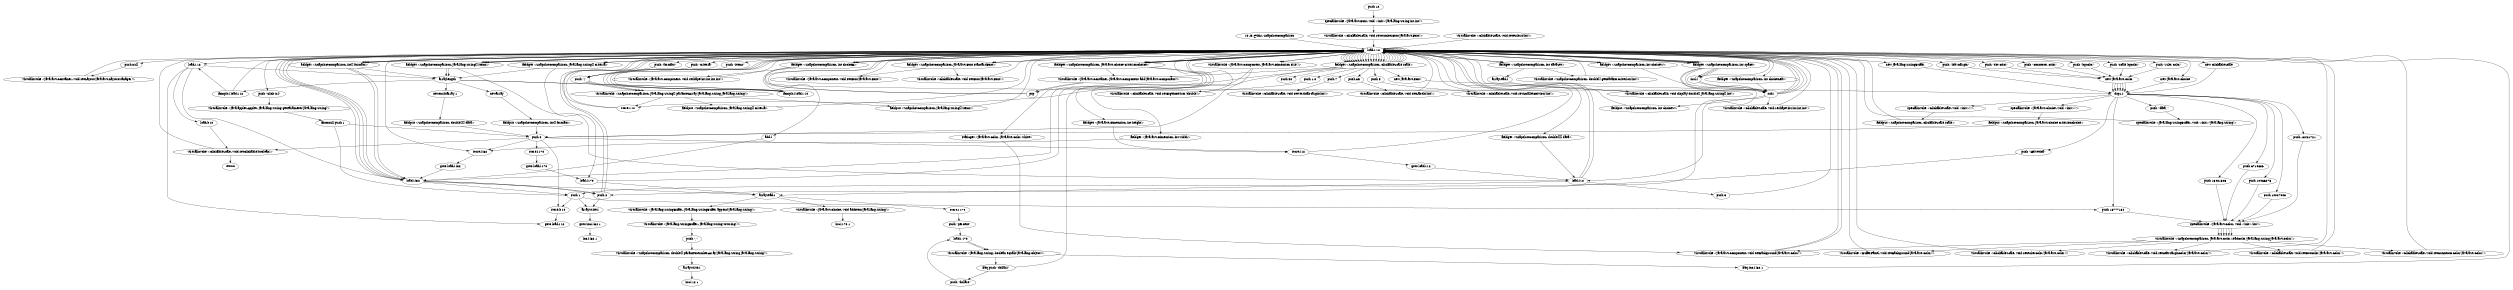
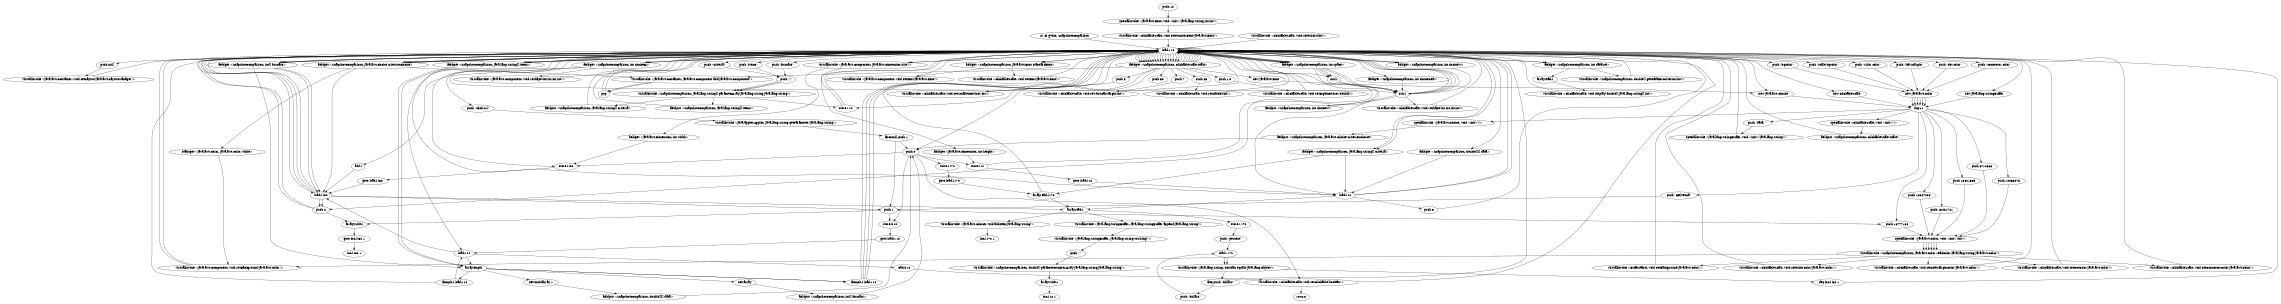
edge "fieldget <SnapshotComparison: java.lang.String[] criteria>" -> "arraylength": now "fieldget <SnapshotComparison: java.lang.String[] criteria>" -> "load.i r2"
edge "virtualinvoke <ClickableScale: void setVerticalMargin(int)>" -> "load.r r0": added
edge "new java.awt.Font" -> "dup1.r": now "new java.awt.Font" -> "new java.awt.Choice"
node "load.i r70": label "load.i r70" -> "arrayread.i r70"
edge "load.r r2" -> "goto load.r r2": reversed
